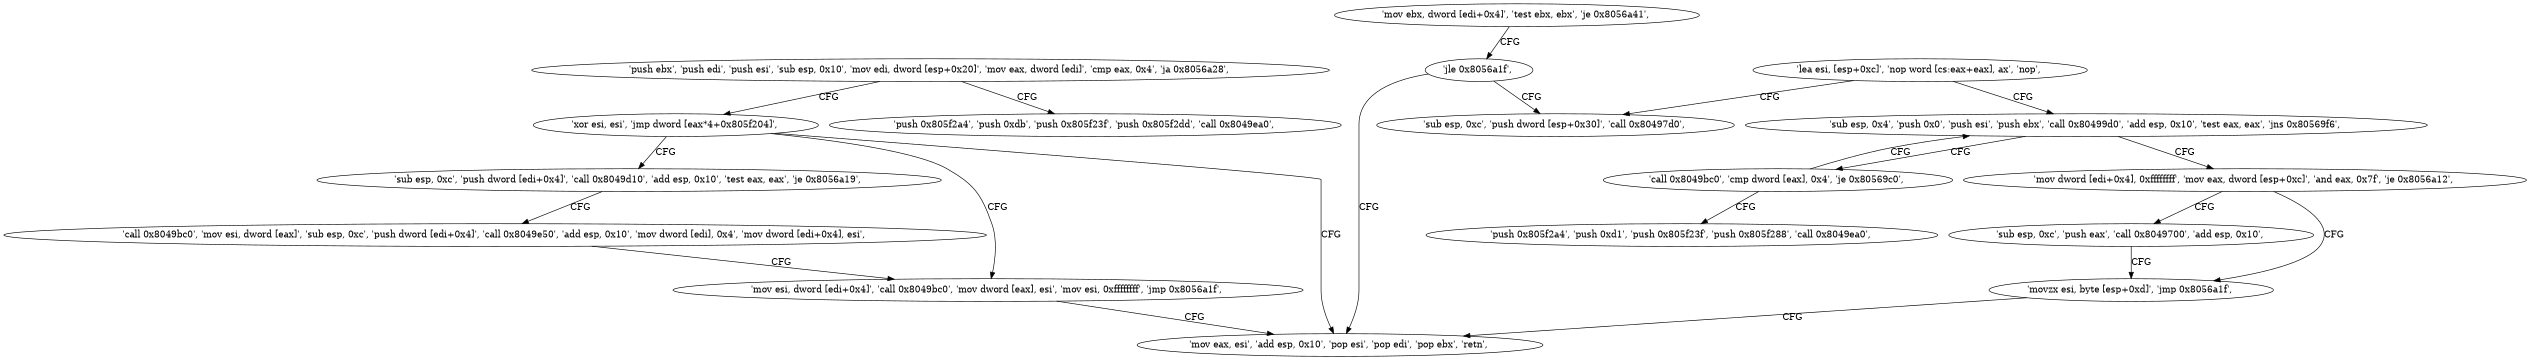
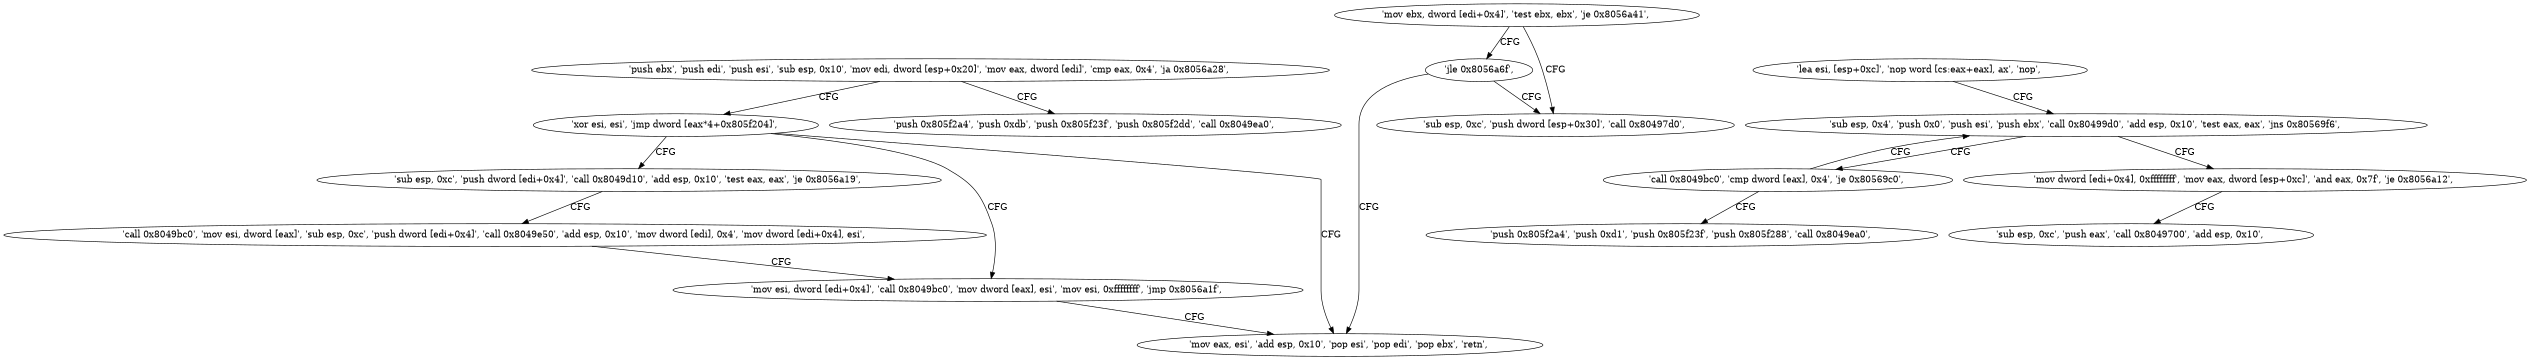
node "'jle 0x8056a1f',": label "'jle 0x8056a1f'," -> "'jle 0x8056a6f',"
edge "'lea esi, [esp+0xc]', 'nop word [cs:eax+eax], ax', 'nop'," -> "'sub esp, 0xc', 'push dword [esp+0x30]', 'call 0x80497d0',": now "'mov ebx, dword [edi+0x4]', 'test ebx, ebx', 'je 0x8056a41'," -> "'sub esp, 0xc', 'push dword [esp+0x30]', 'call 0x80497d0',"
node "'movzx esi, byte [esp+0xd]', 'jmp 0x8056a1f',": removed
